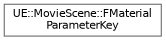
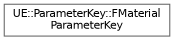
node "UE::MovieScene::FMaterial ParameterKey": label "UE::MovieScene::FMaterial ParameterKey" -> "UE::ParameterKey::FMaterial ParameterKey"
